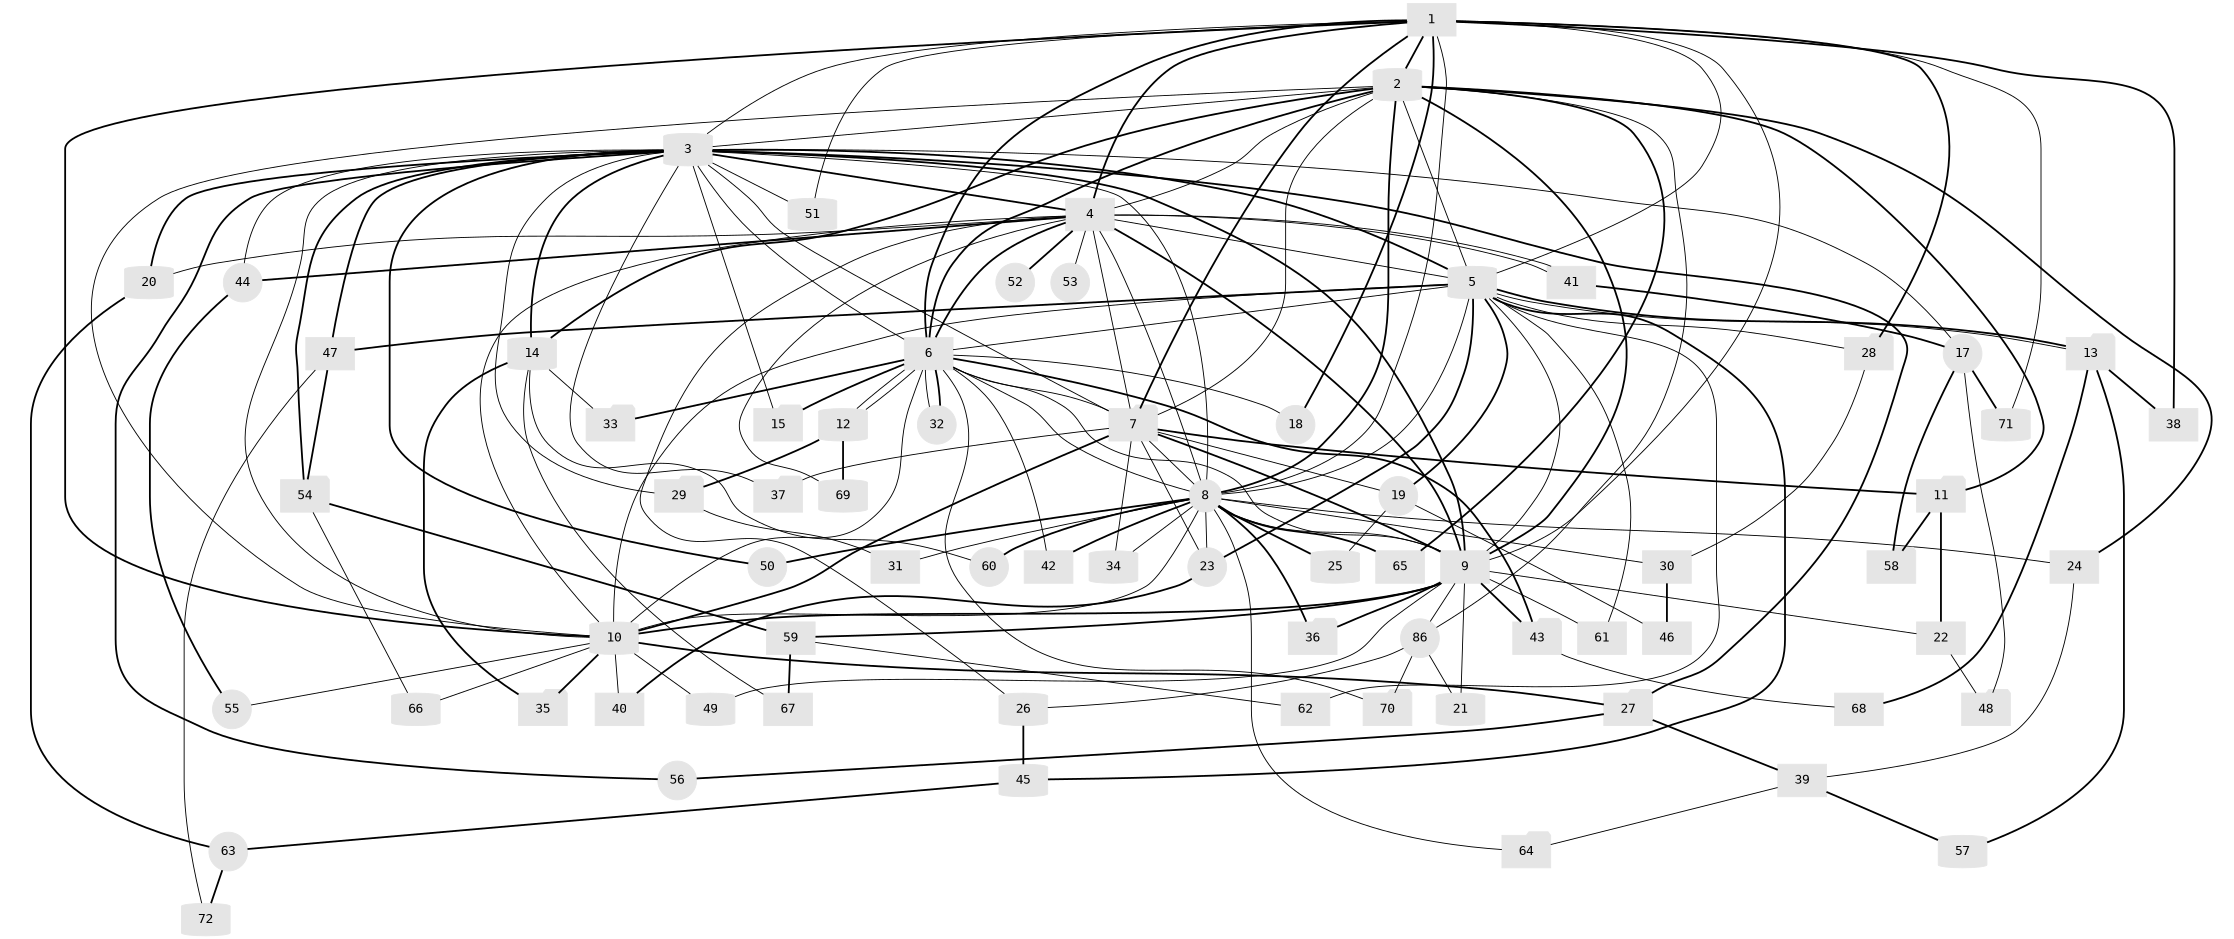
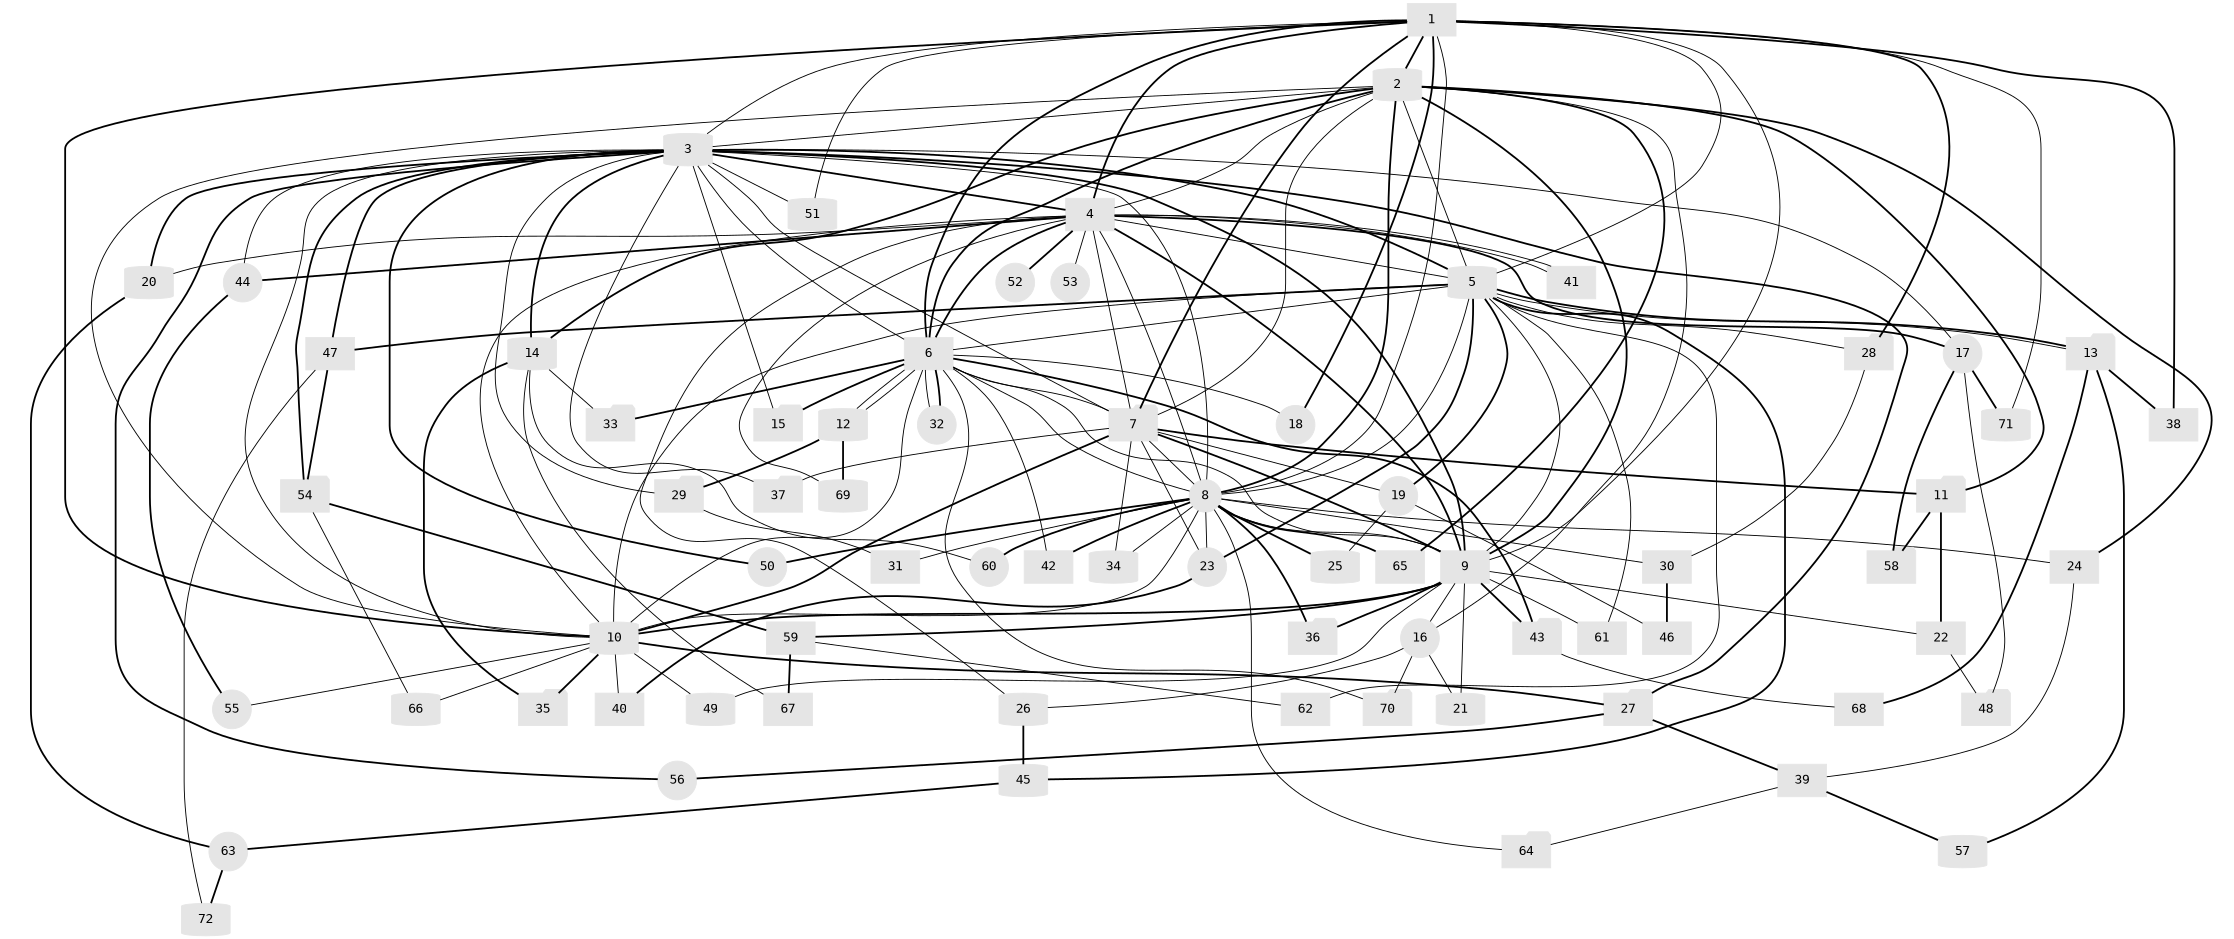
edge "41" -- "17": now "4" -- "17"
node "86": label "86" -> "16"
